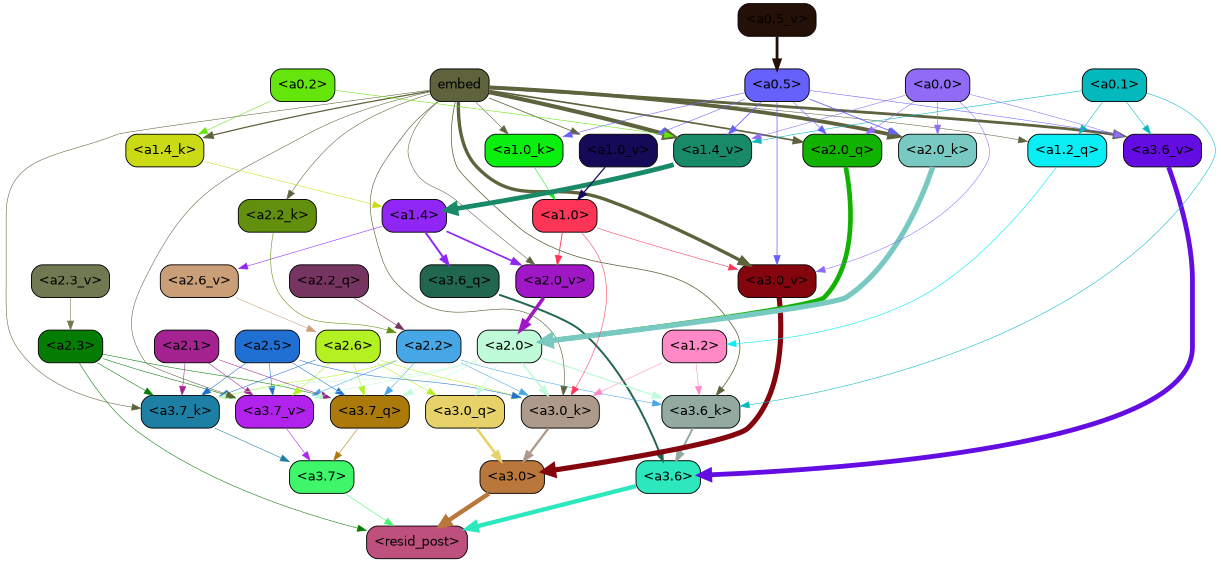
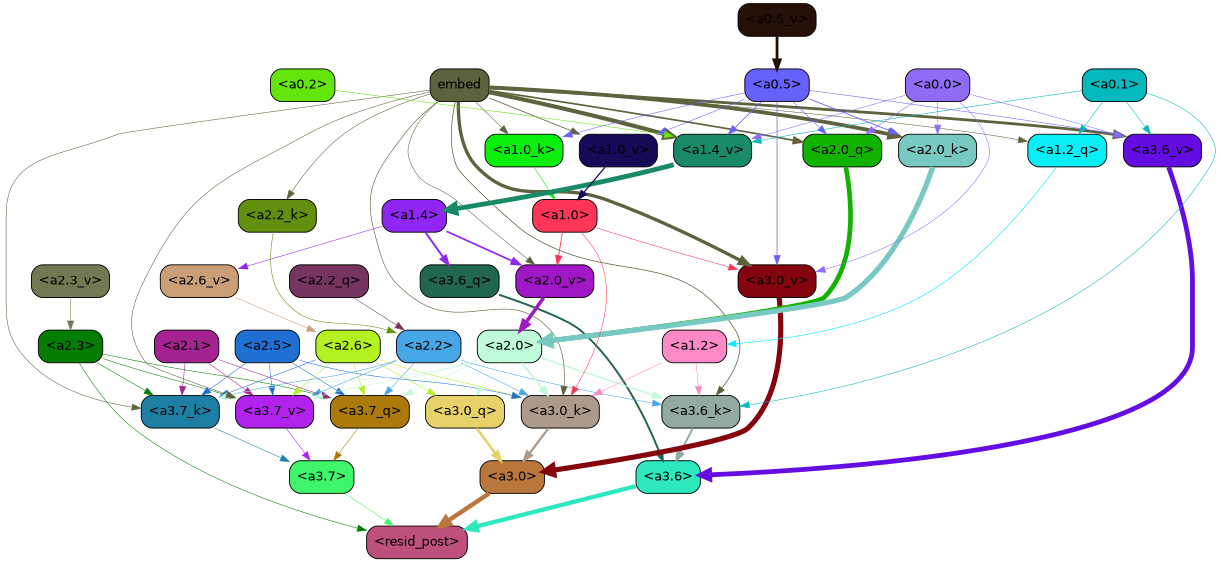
node "<a1.4_k>": removed
edge "<a2.2>" -> "<a3.7_k>": color #b3f122 -> #47a6e6
